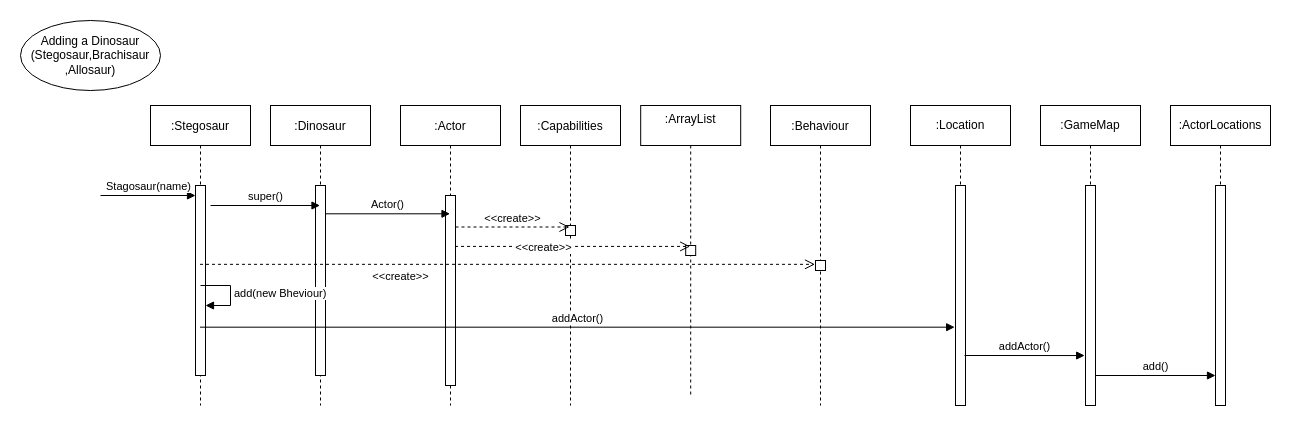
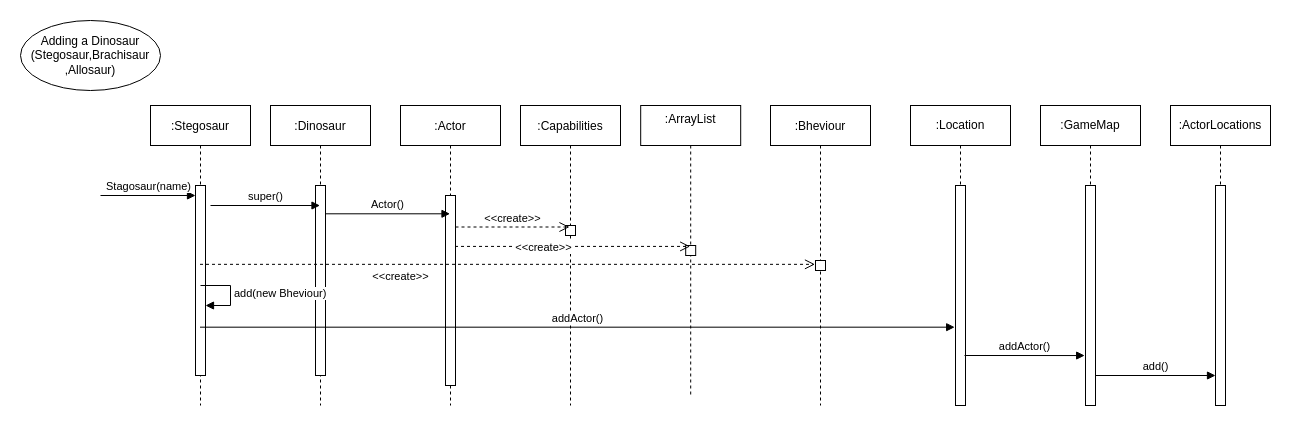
node ":Behaviour": label ":Behaviour" -> ":Bheviour"
